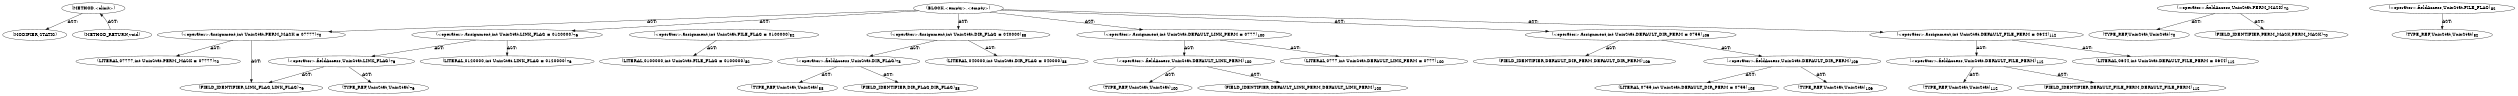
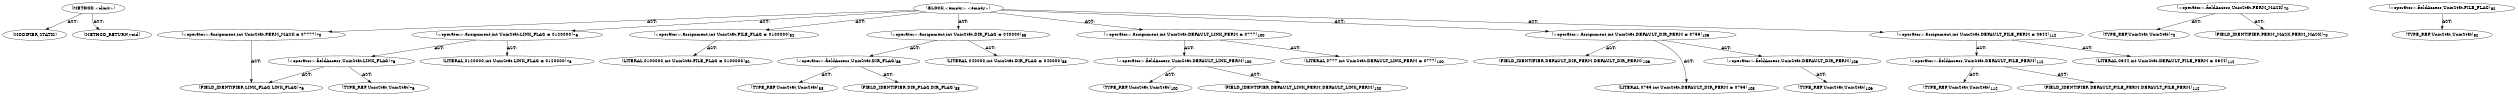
edge "(BLOCK,<empty>,<empty>)" -> "(<operator>.assignment,int UnixStat.FILE_FLAG = 0100000)": added, label "AST:"
edge "(METHOD_RETURN,void)" -> "(METHOD,<clinit>)": reversed
node "(LITERAL,07777,int UnixStat.PERM_MASK = 07777)": removed
node "(<operator>.fieldAccess,UnixStat.DIR_FLAG)": text "78" -> "88"
edge "(<operator>.fieldAccess,UnixStat.DEFAULT_DIR_PERM)" -> "(LITERAL,0755,int UnixStat.DEFAULT_DIR_PERM = 0755)": now "(<operator>.assignment,int UnixStat.DEFAULT_DIR_PERM = 0755)" -> "(LITERAL,0755,int UnixStat.DEFAULT_DIR_PERM = 0755)"
